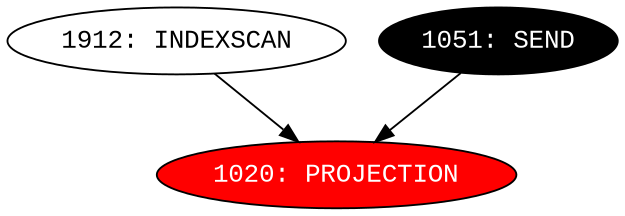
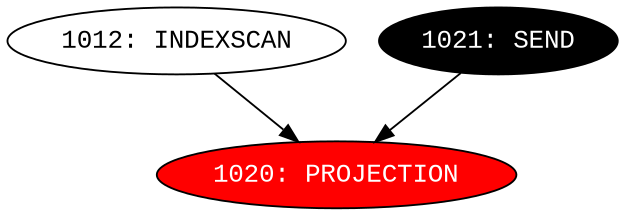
node "1912: INDEXSCAN": label "1912: INDEXSCAN" -> "1012: INDEXSCAN"
node "1051: SEND": label "1051: SEND" -> "1021: SEND"
